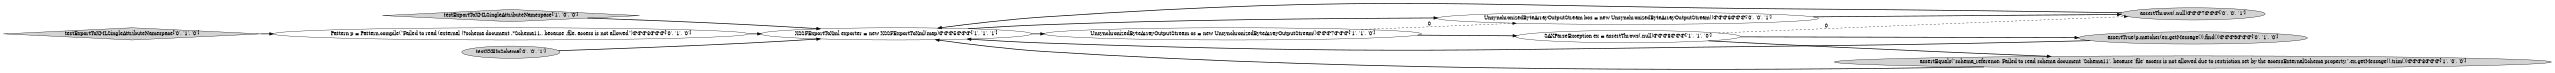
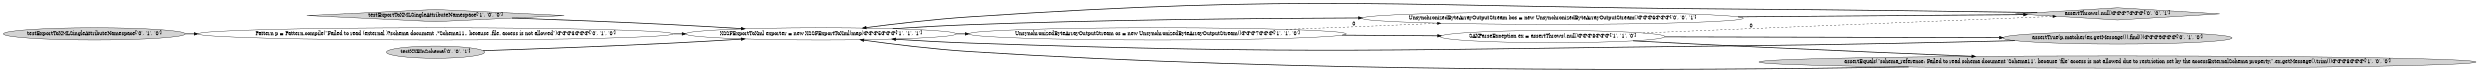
node "assertThrows(,null)@@@7@@@['0', '0', '1']": shape ellipse -> diamond
node "testExportToXMLSingleAttributeNamespace['0', '1', '0']": shape diamond -> ellipse
